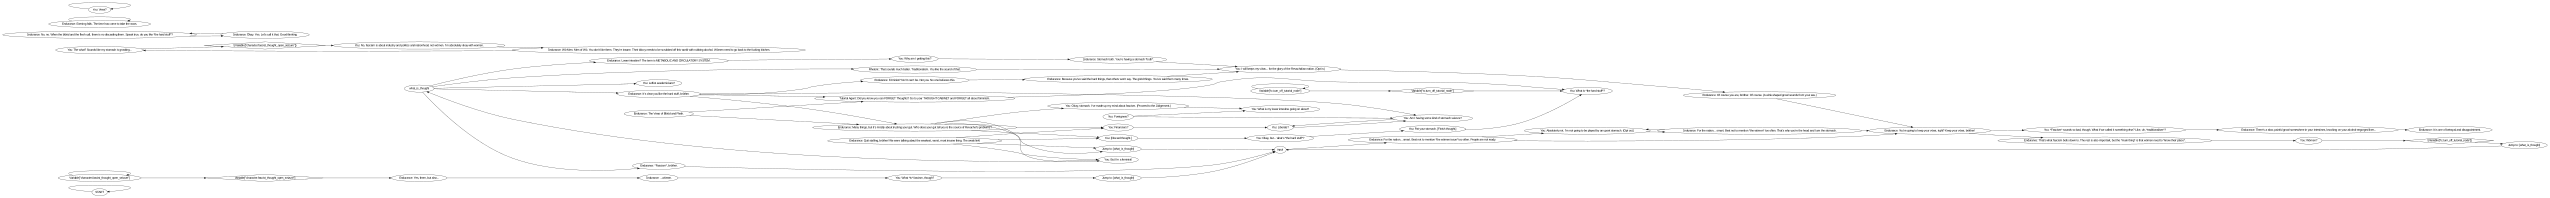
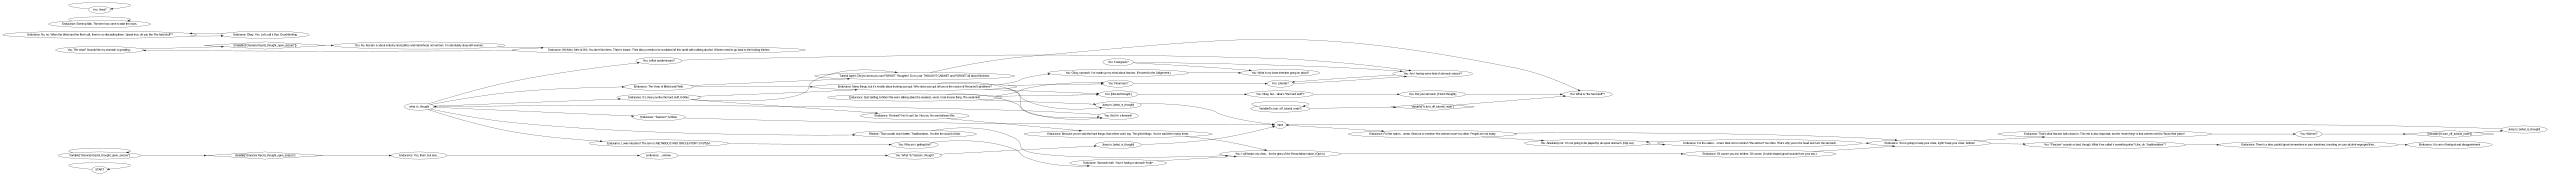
edge "what_is_thought" -> "Endurance: The Vows of Blööd and Flesh.": added
edge "Endurance: It's clear you like the hard stuff, bröther." -> "You: Am I having some kind of stomach seizure?": now "You: Leftist academicians?" -> "You: Am I having some kind of stomach seizure?"
